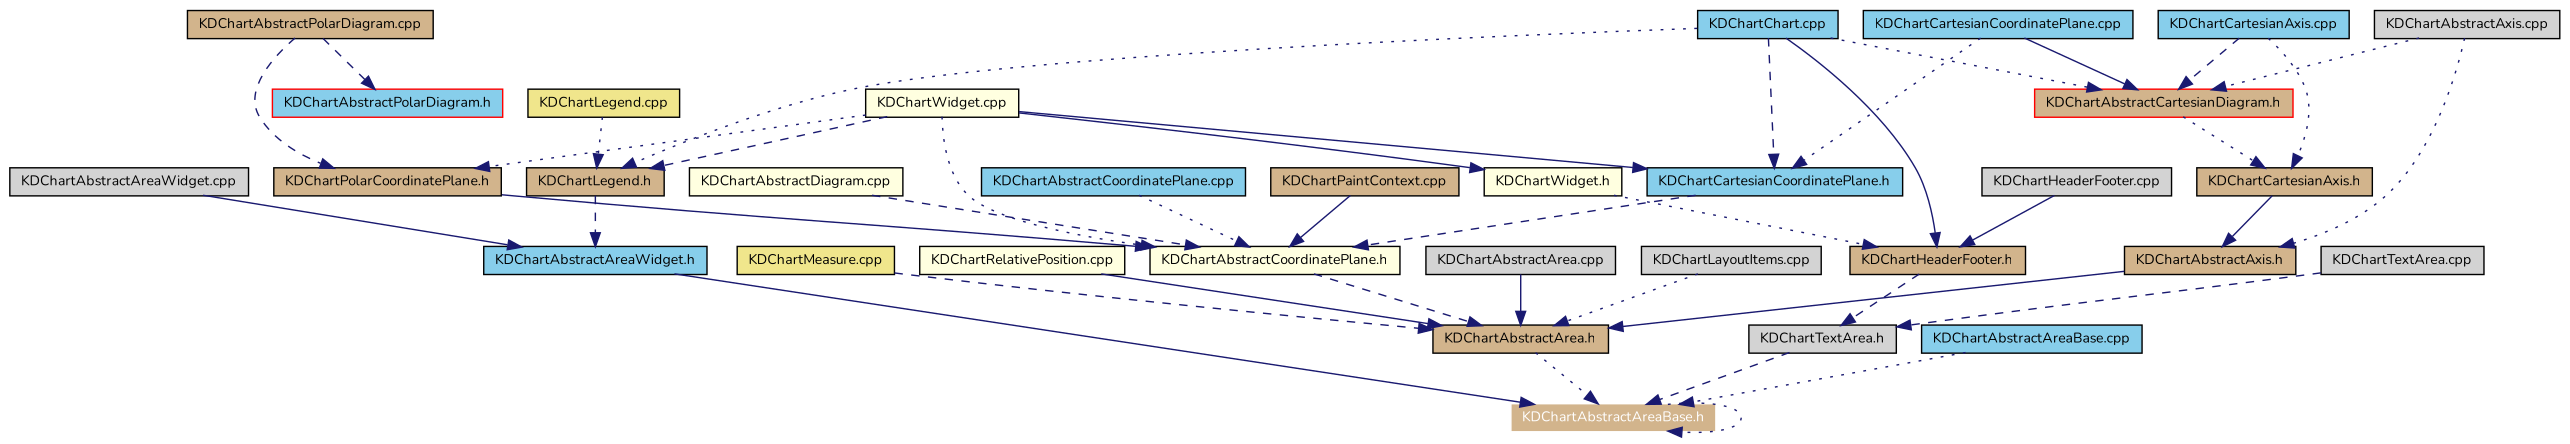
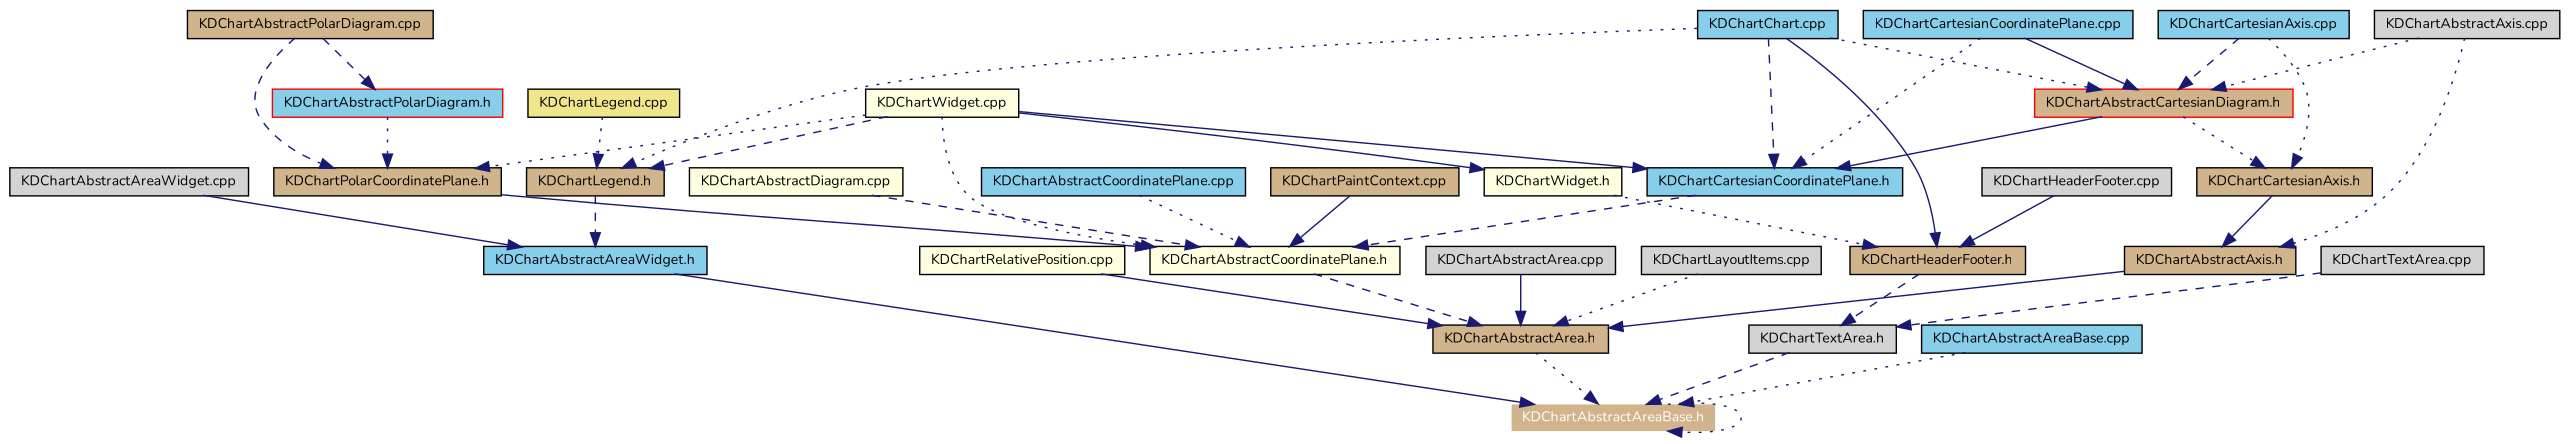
edge "KDChartAbstractPolarDiagram.h" -> "KDChartPolarCoordinatePlane.h": added
edge "KDChartAbstractCartesianDiagram.h" -> "KDChartCartesianCoordinatePlane.h": added
node "KDChartMeasure.cpp": removed
